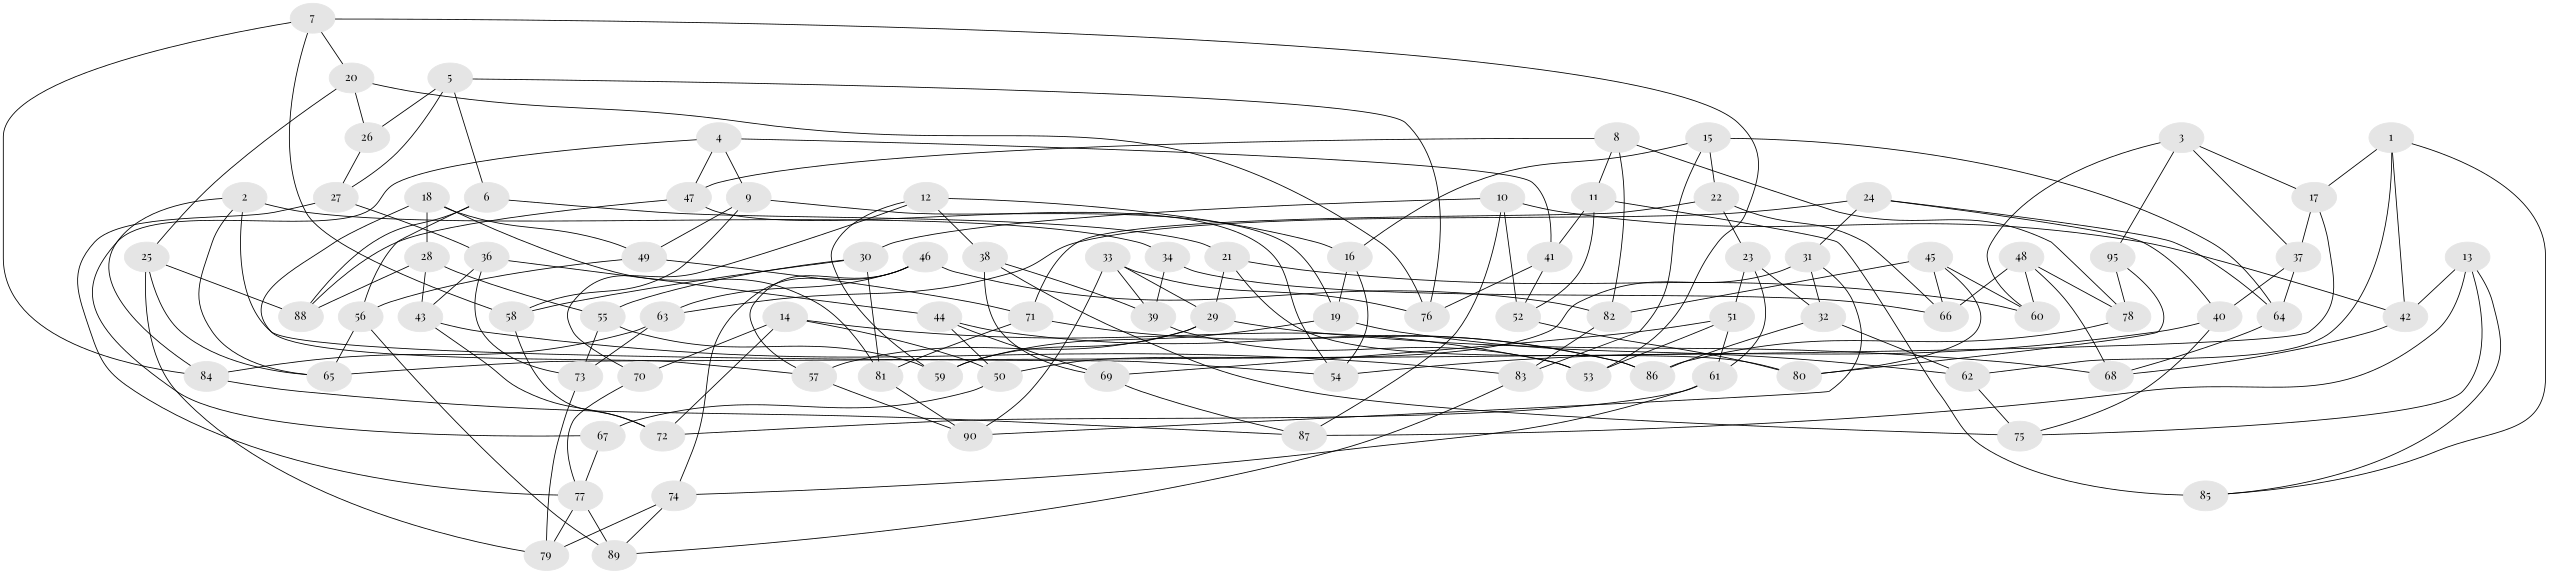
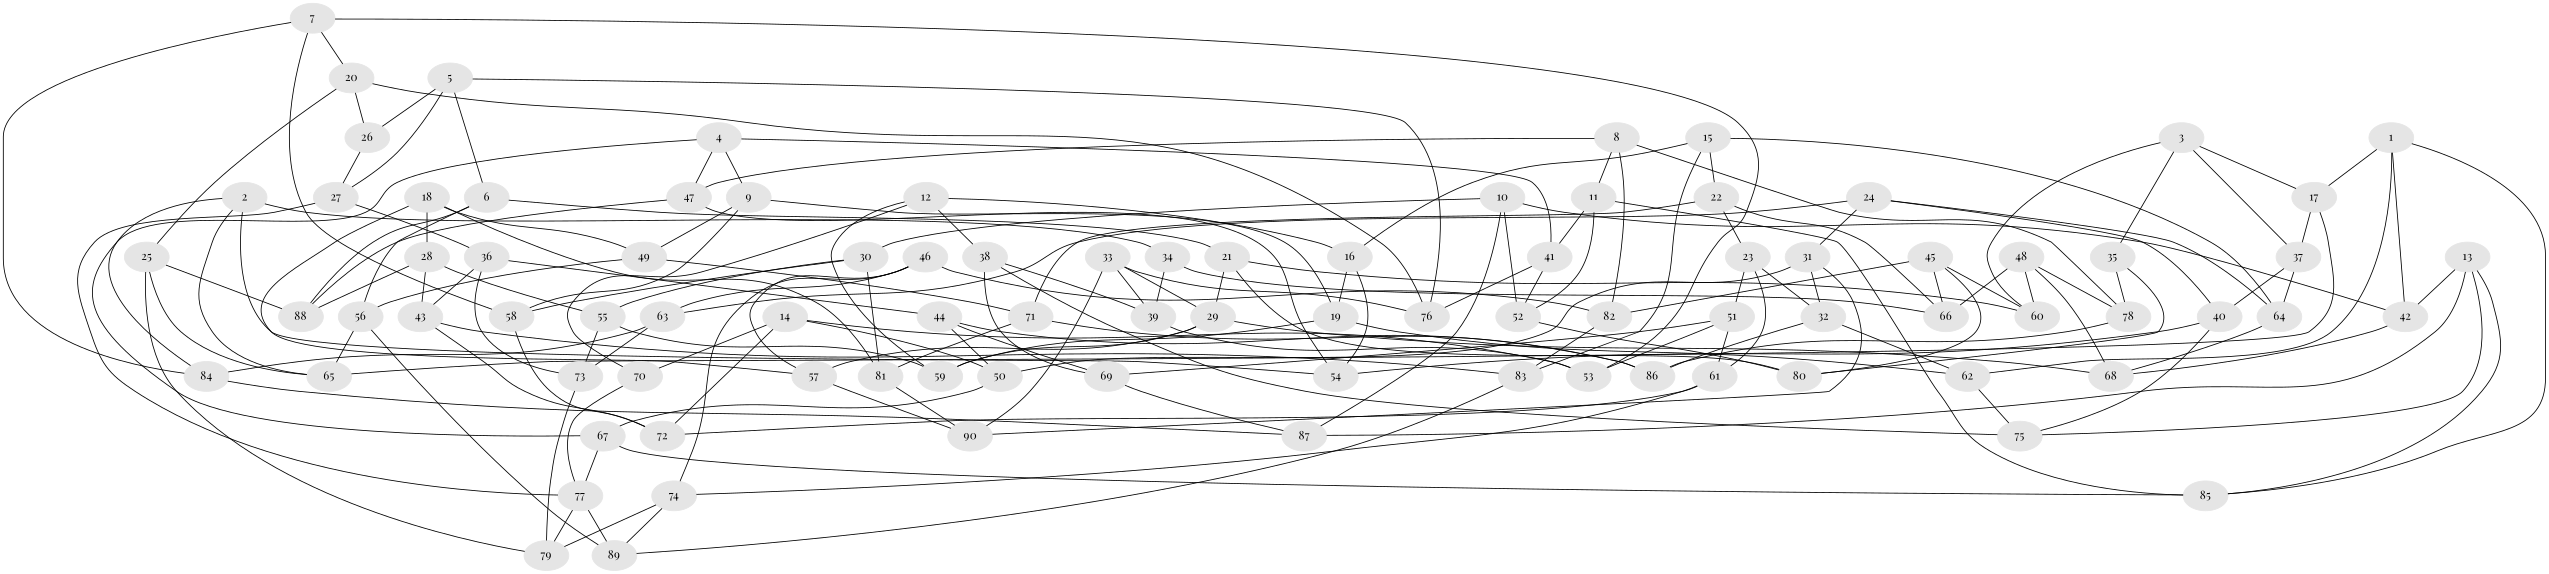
node "95": label "95" -> "35"
edge "67" -- "85": added
